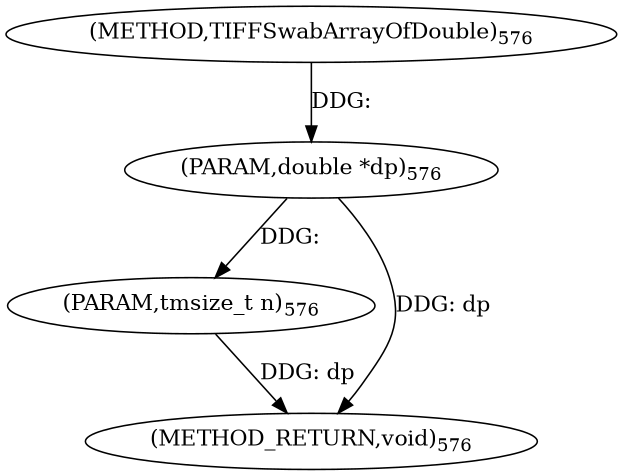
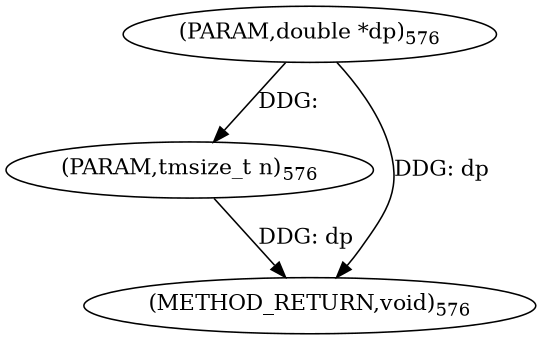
node "(METHOD,TIFFSwabArrayOfDouble)": removed
